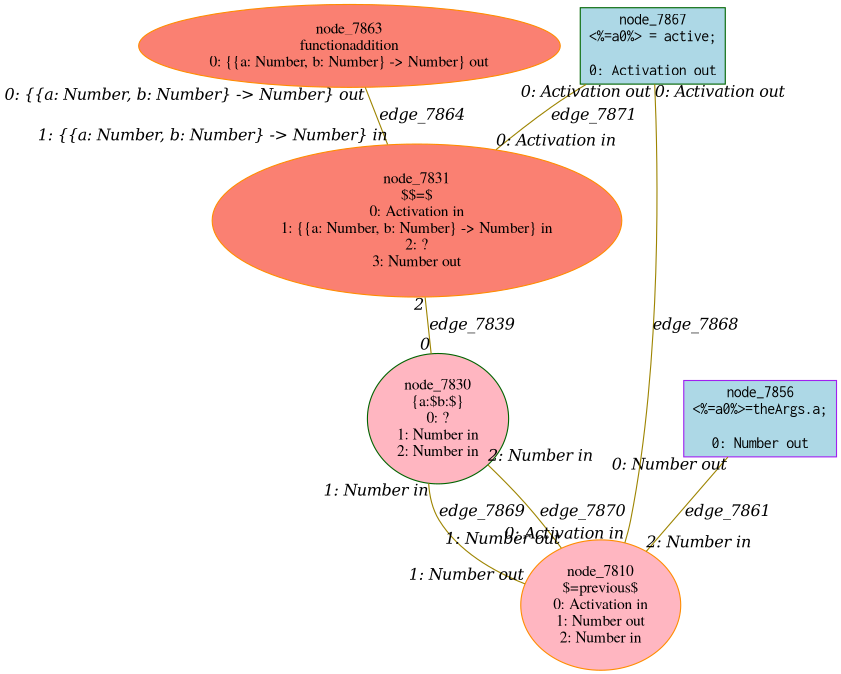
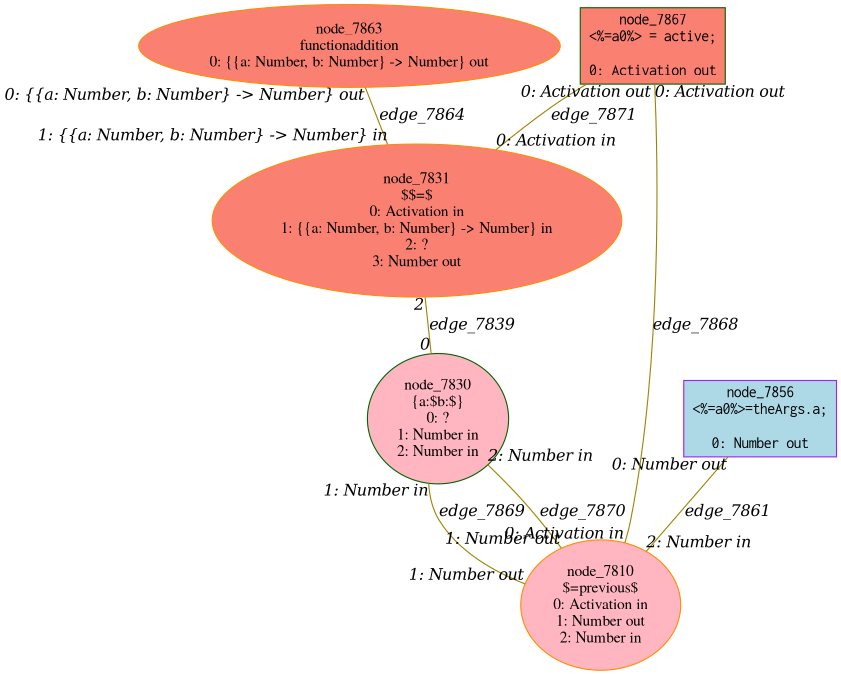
node "node_7867 <%=a0%> = active; 0: Activation out": fillcolor lightblue -> salmon
